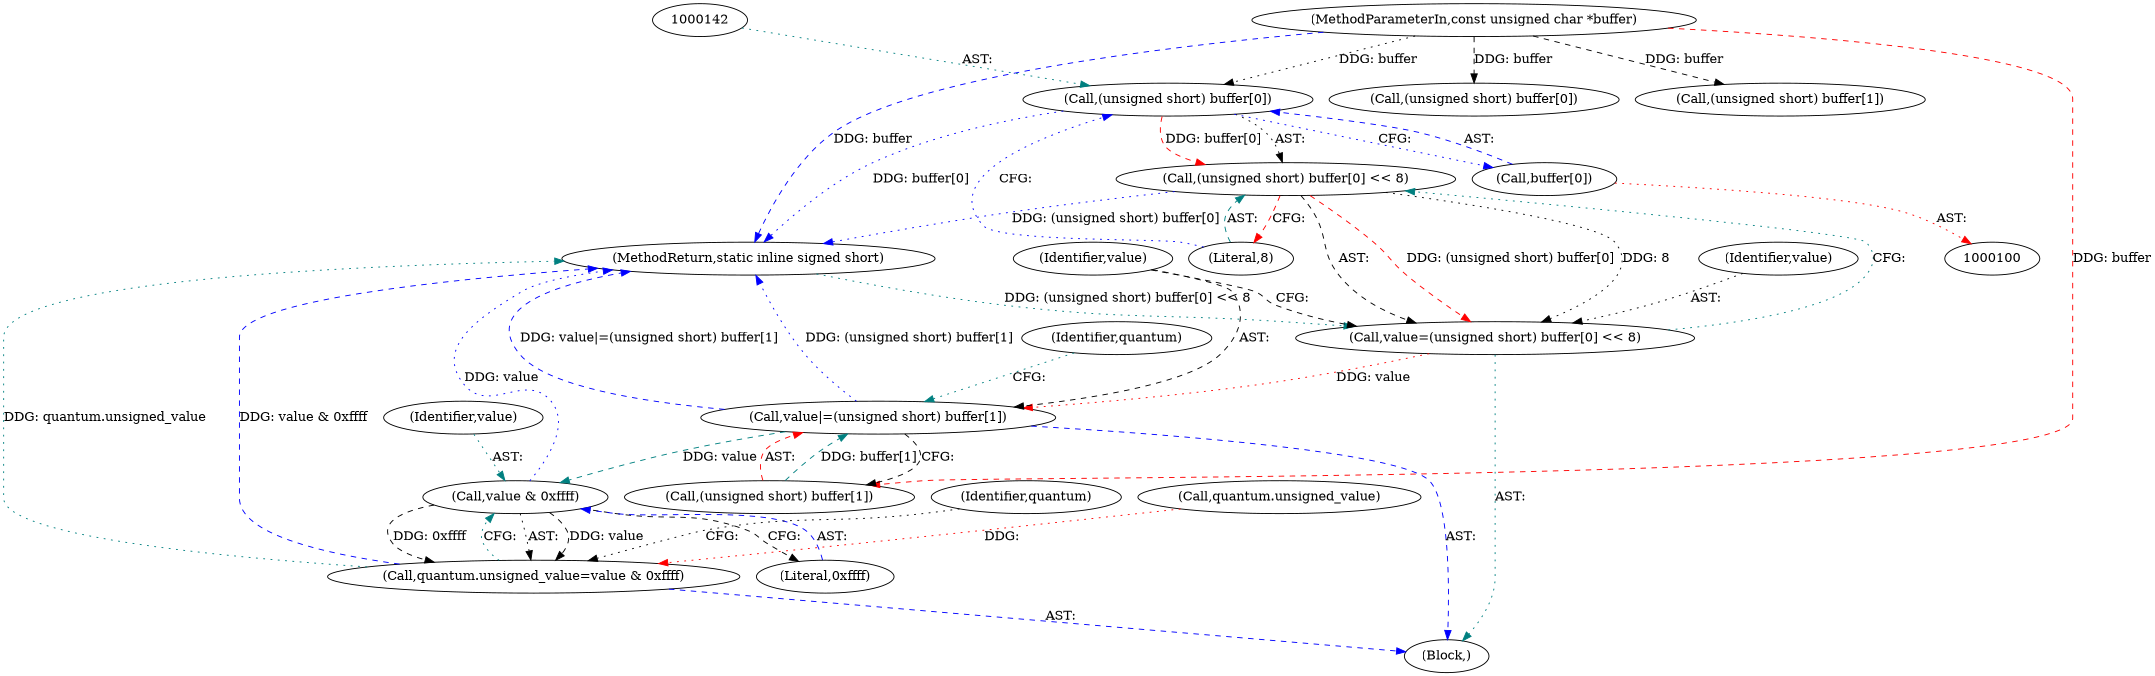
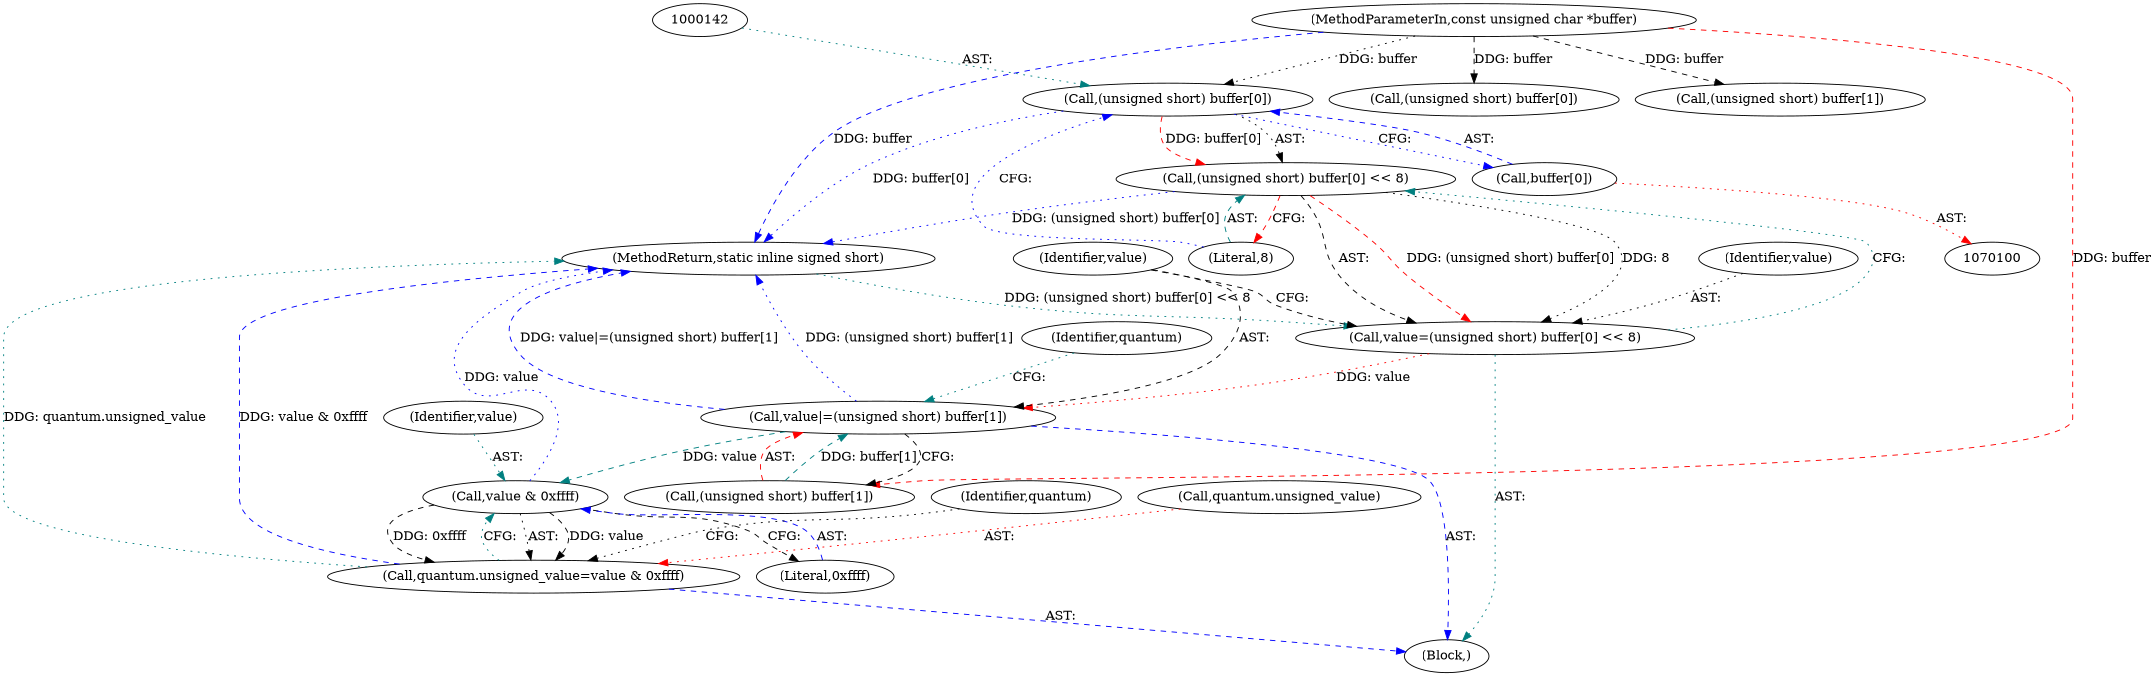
node "1000100": label "1000100" -> "1070100"
edge "(Call,quantum.unsigned_value)" -> "(Call,quantum.unsigned_value=value & 0xffff)": label "DDG: " -> "AST: "
